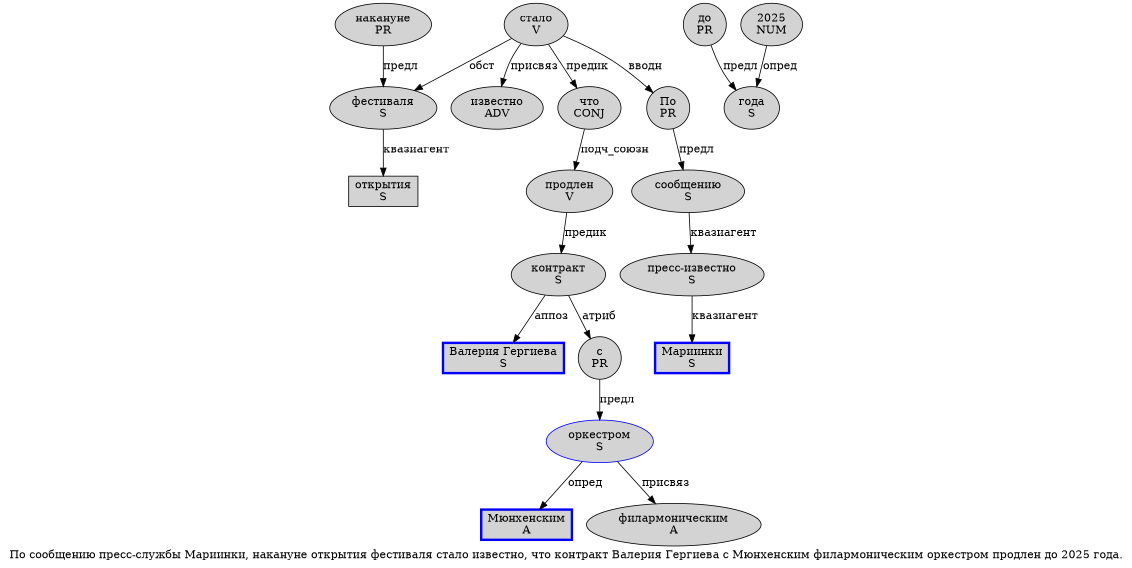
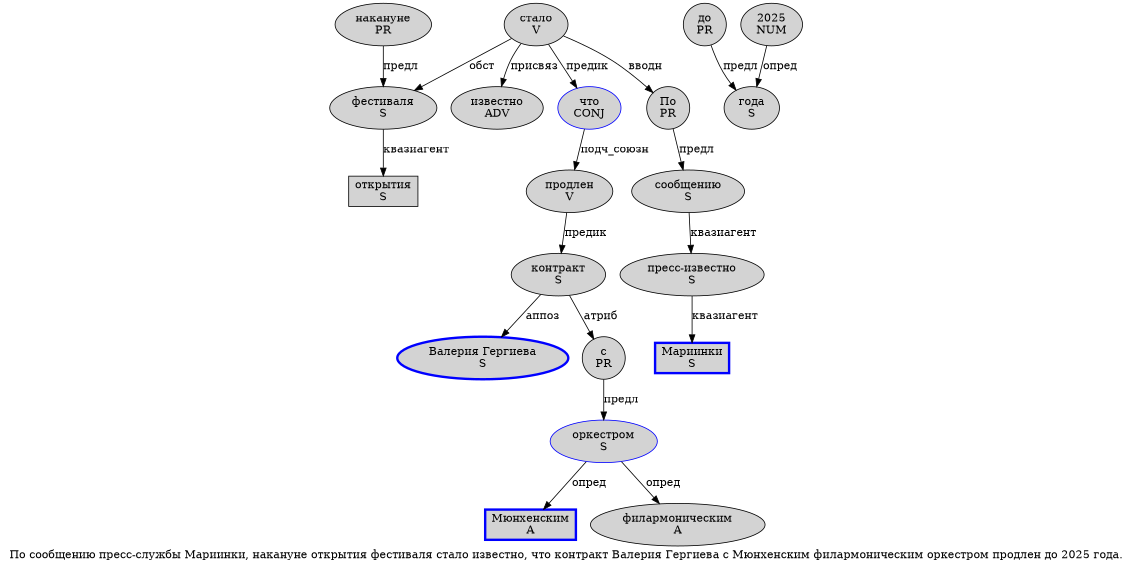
node "что CONJ": color black -> blue
node "Валерия Гергиева S": shape box -> ellipse
edge "оркестром S" -> "филармоническим A": label "присвяз" -> "опред"
